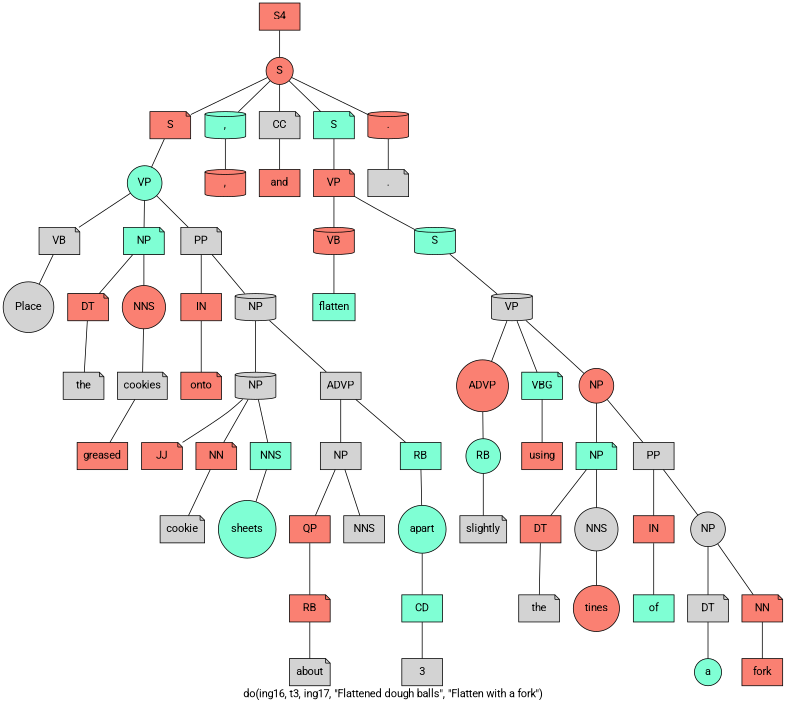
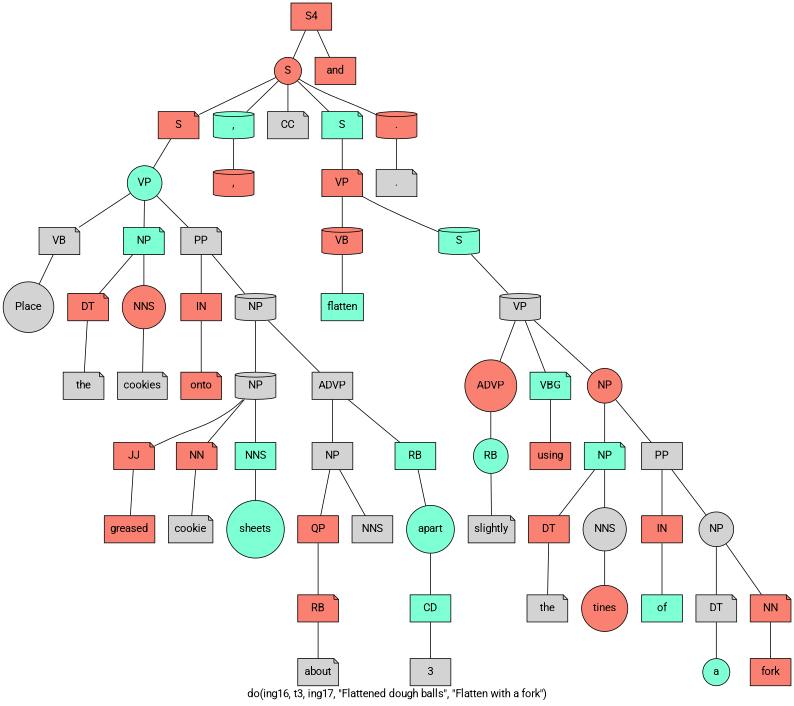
edge "CC" -- "and": now "S4" -- "and"
edge "cookies" -- "greased": now "JJ" -- "greased"
